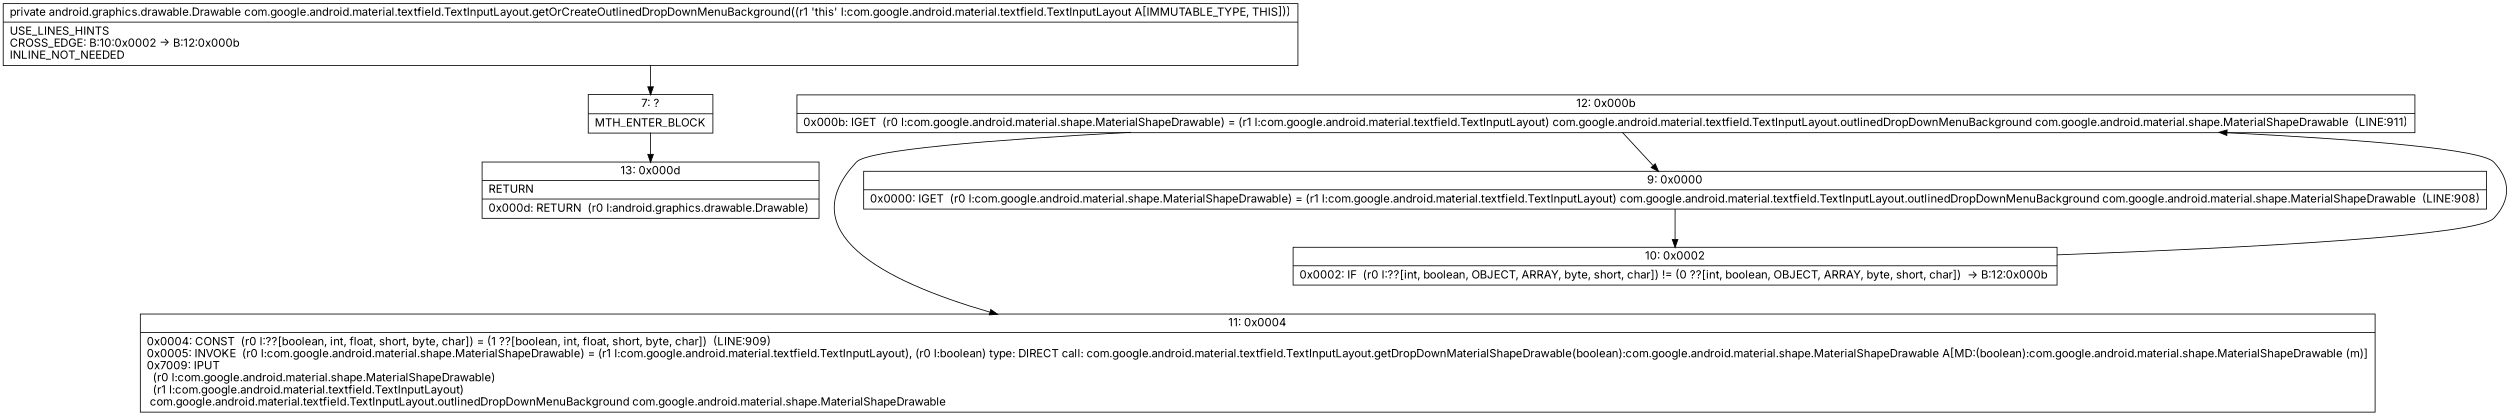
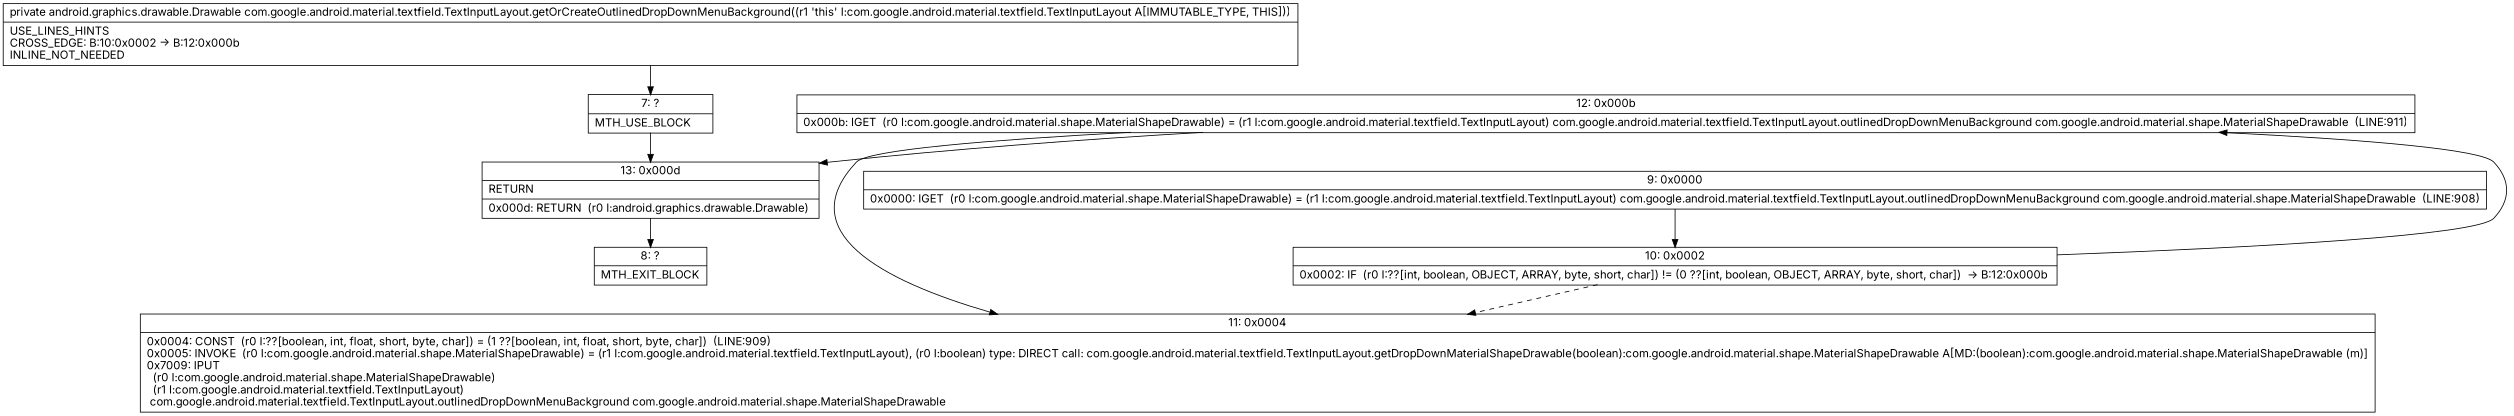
node "7: ?": text "MTH_ENTER_BLOCK" -> "MTH_USE_BLOCK"
edge "12: 0x000b" -> "9: 0x0000": now "12: 0x000b" -> "13: 0x000d"
node "8: ?": added
edge "10: 0x0002" -> "11: 0x0004": added
